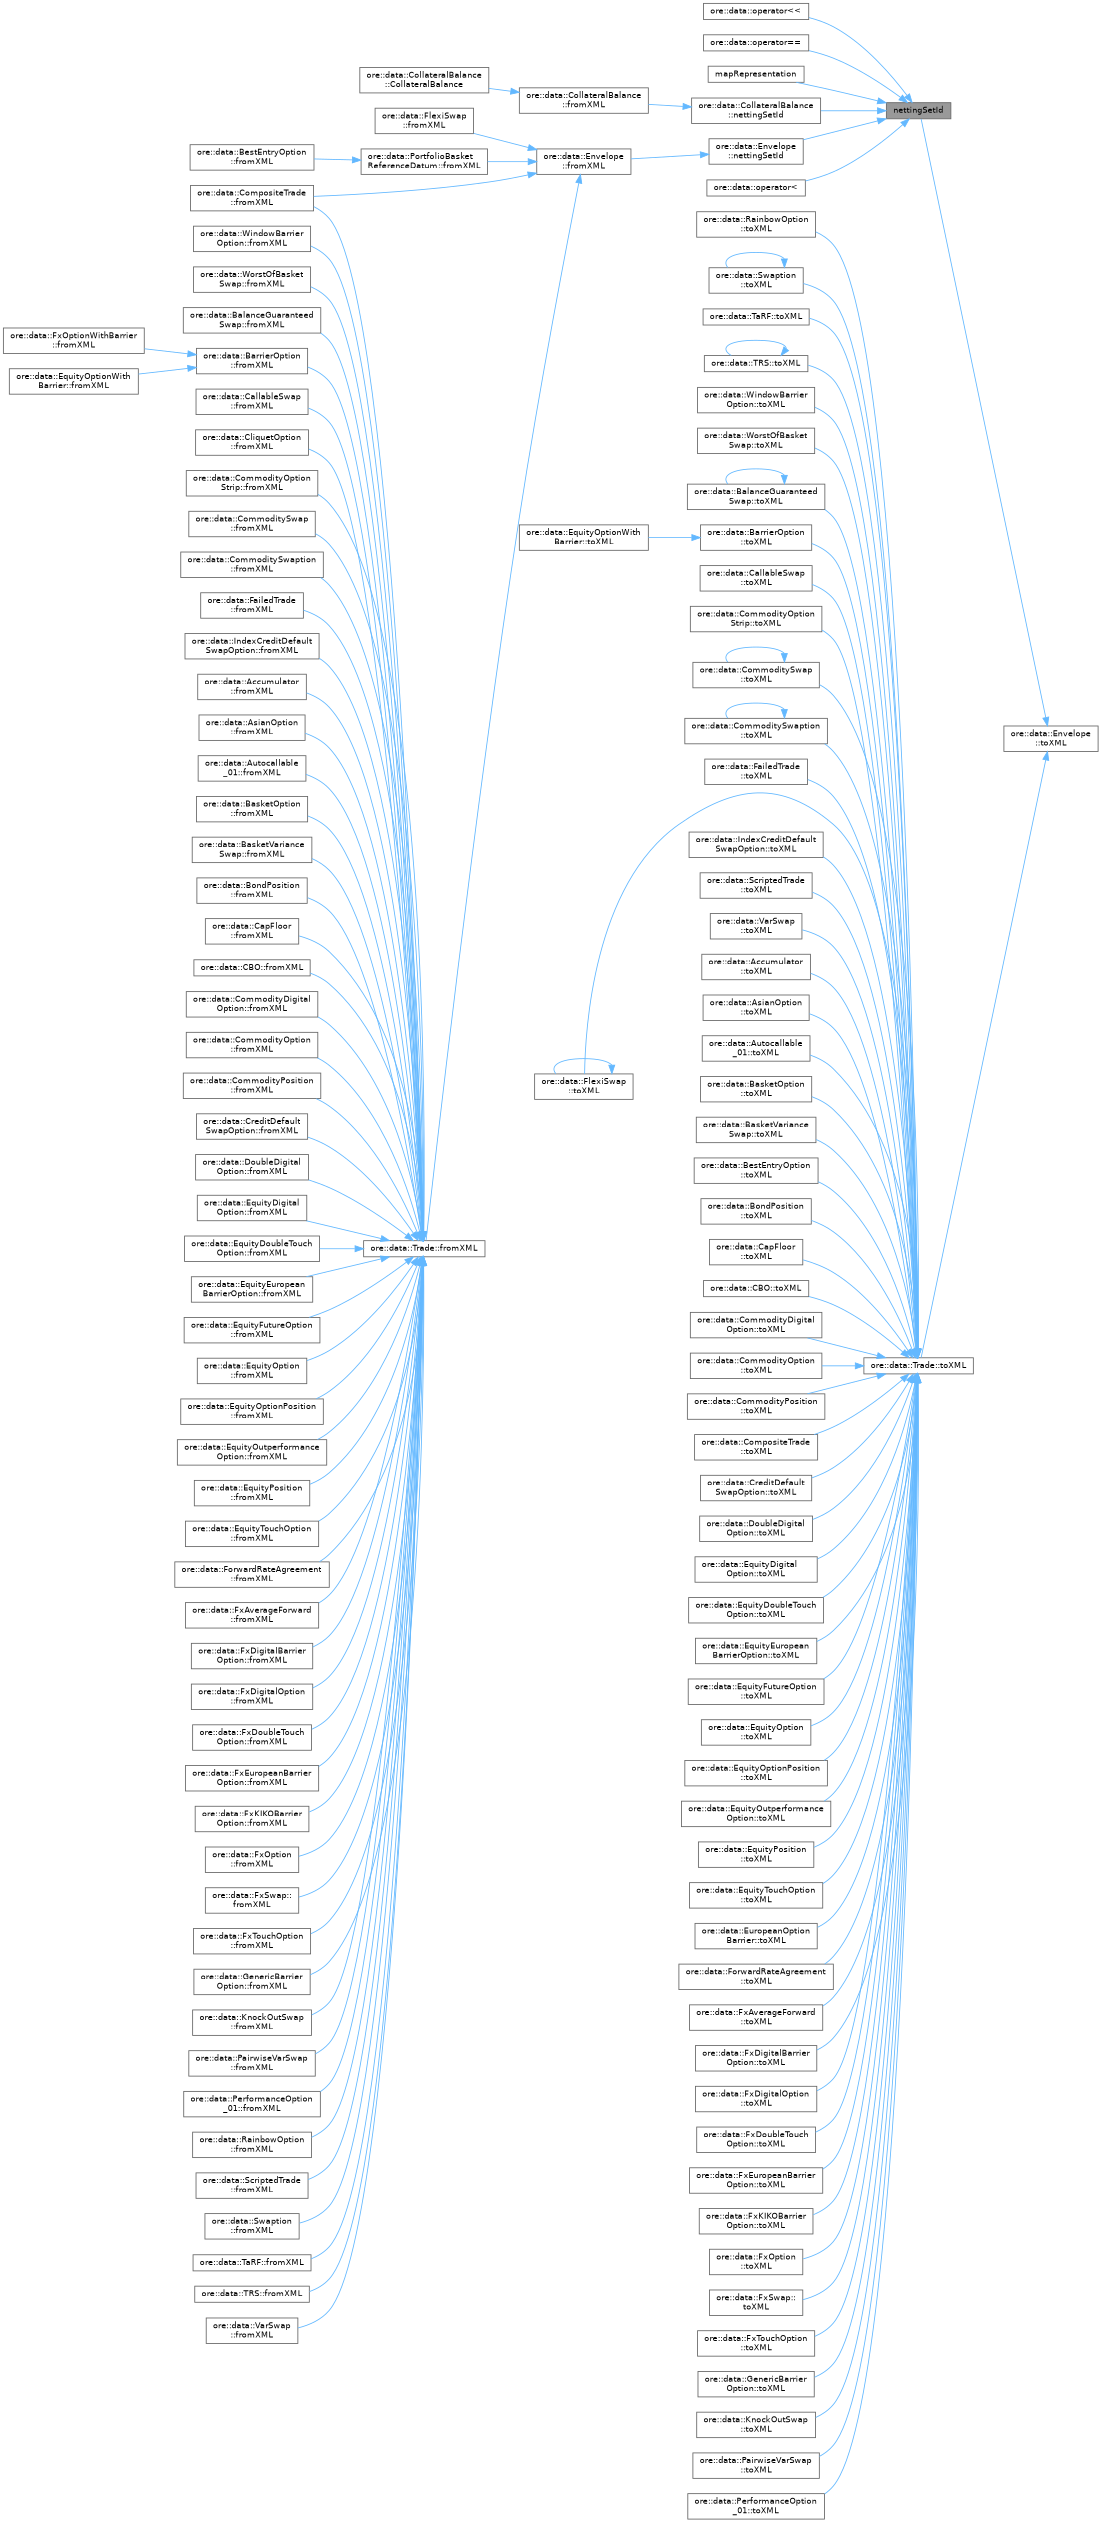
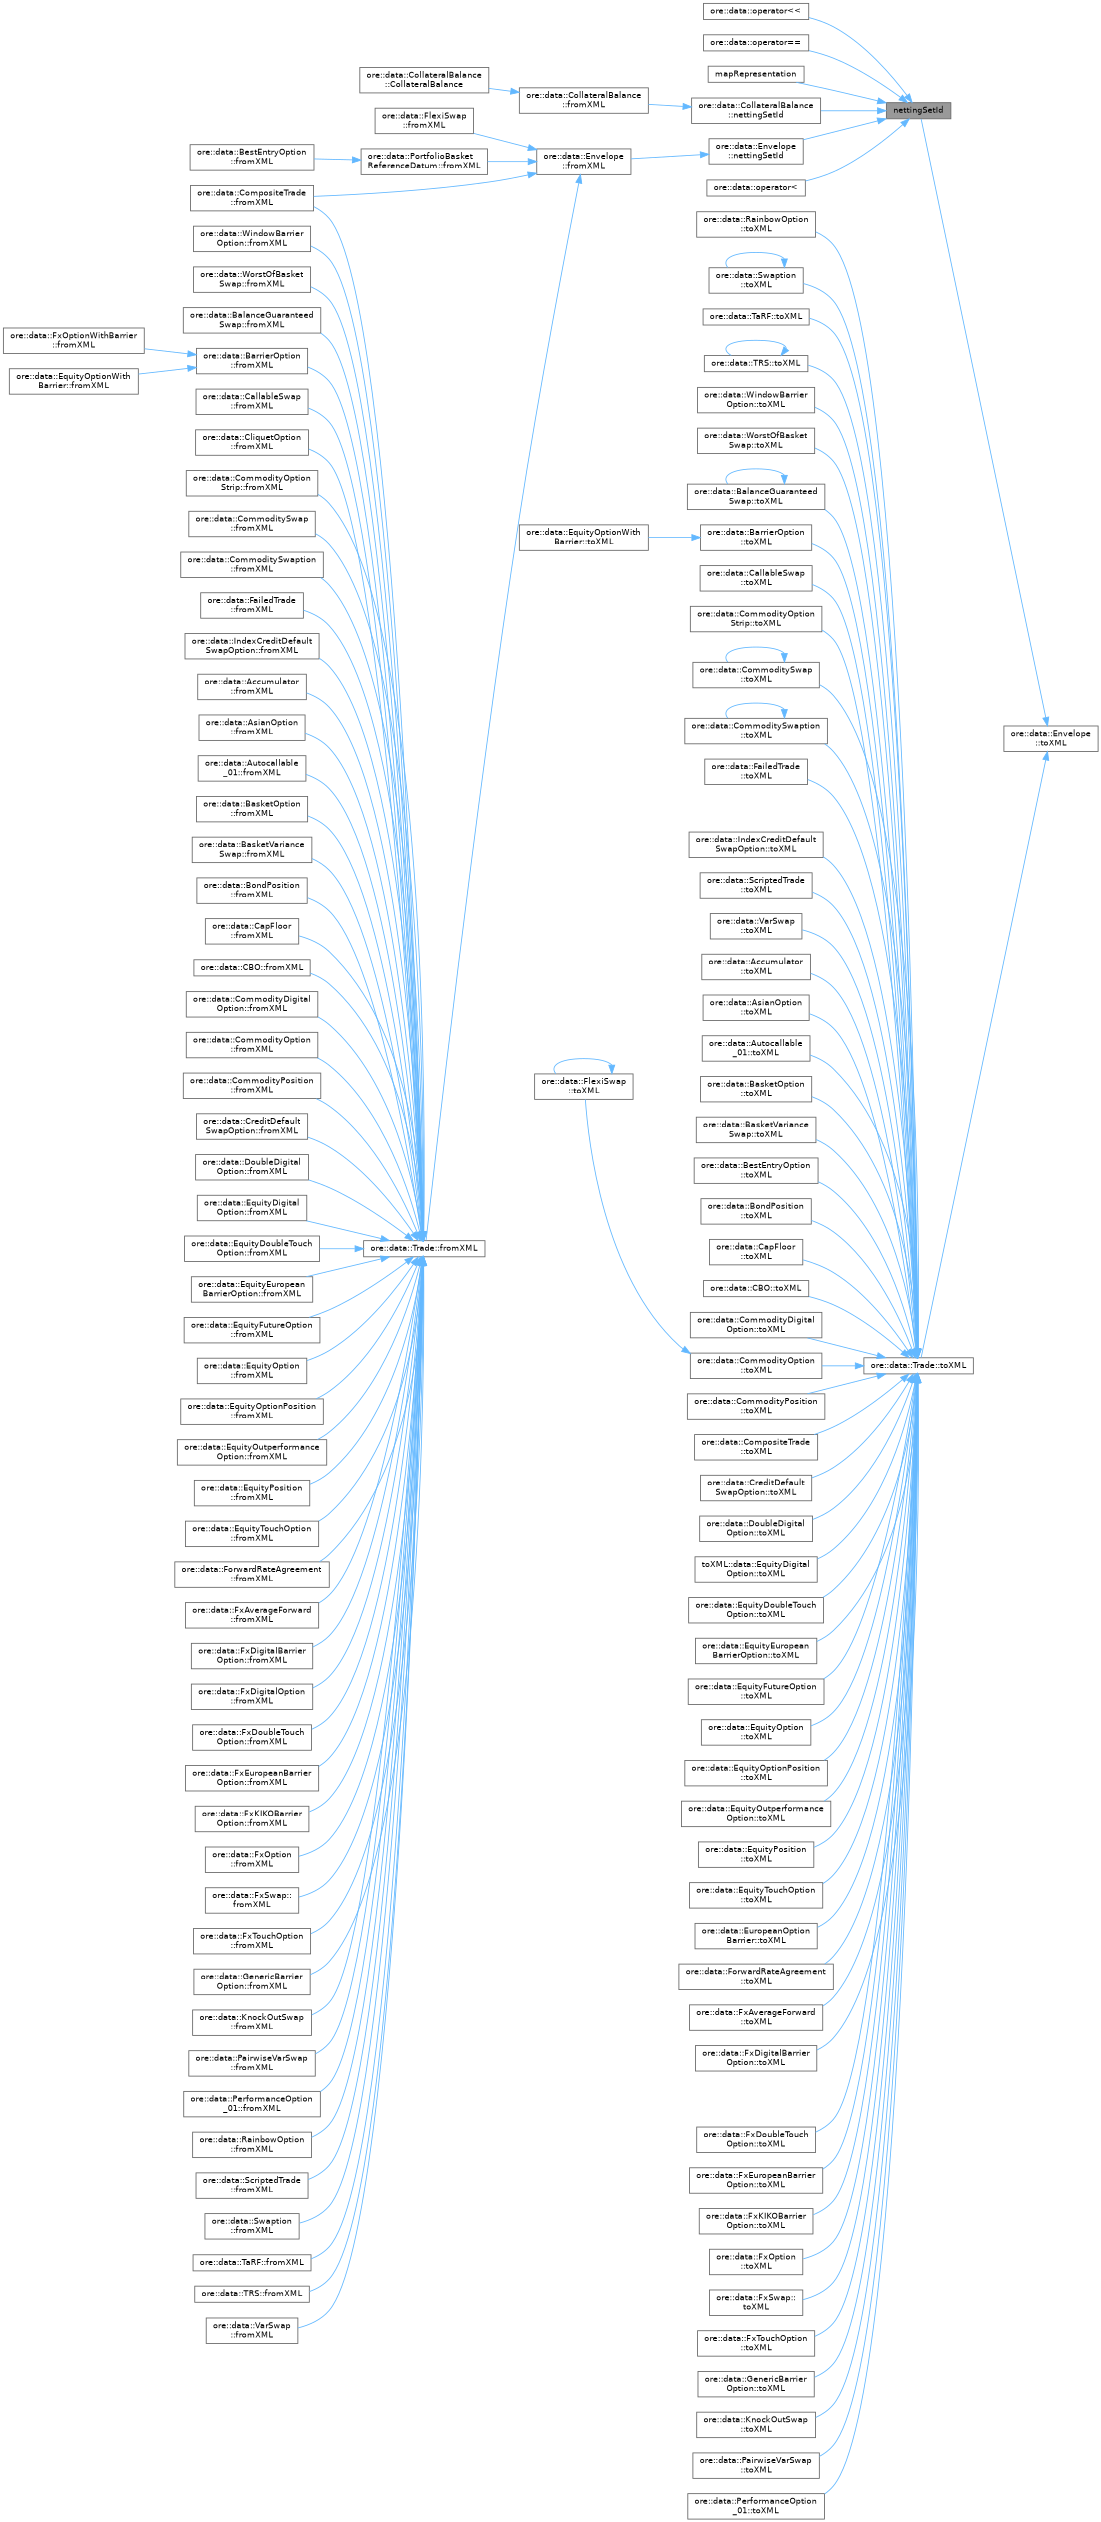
edge "ore::data::FlexiSwap ::toXML" -> "ore::data::Trade::toXML": now "ore::data::FlexiSwap ::toXML" -> "ore::data::CommodityOption ::toXML"
node "ore::data::EquityDigital Option::toXML": label "ore::data::EquityDigital Option::toXML" -> "toXML::data::EquityDigital Option::toXML"
node "ore::data::FxDigitalOption ::toXML": removed
